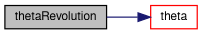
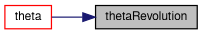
edge "thetaRevolution" -> "theta": reversed
